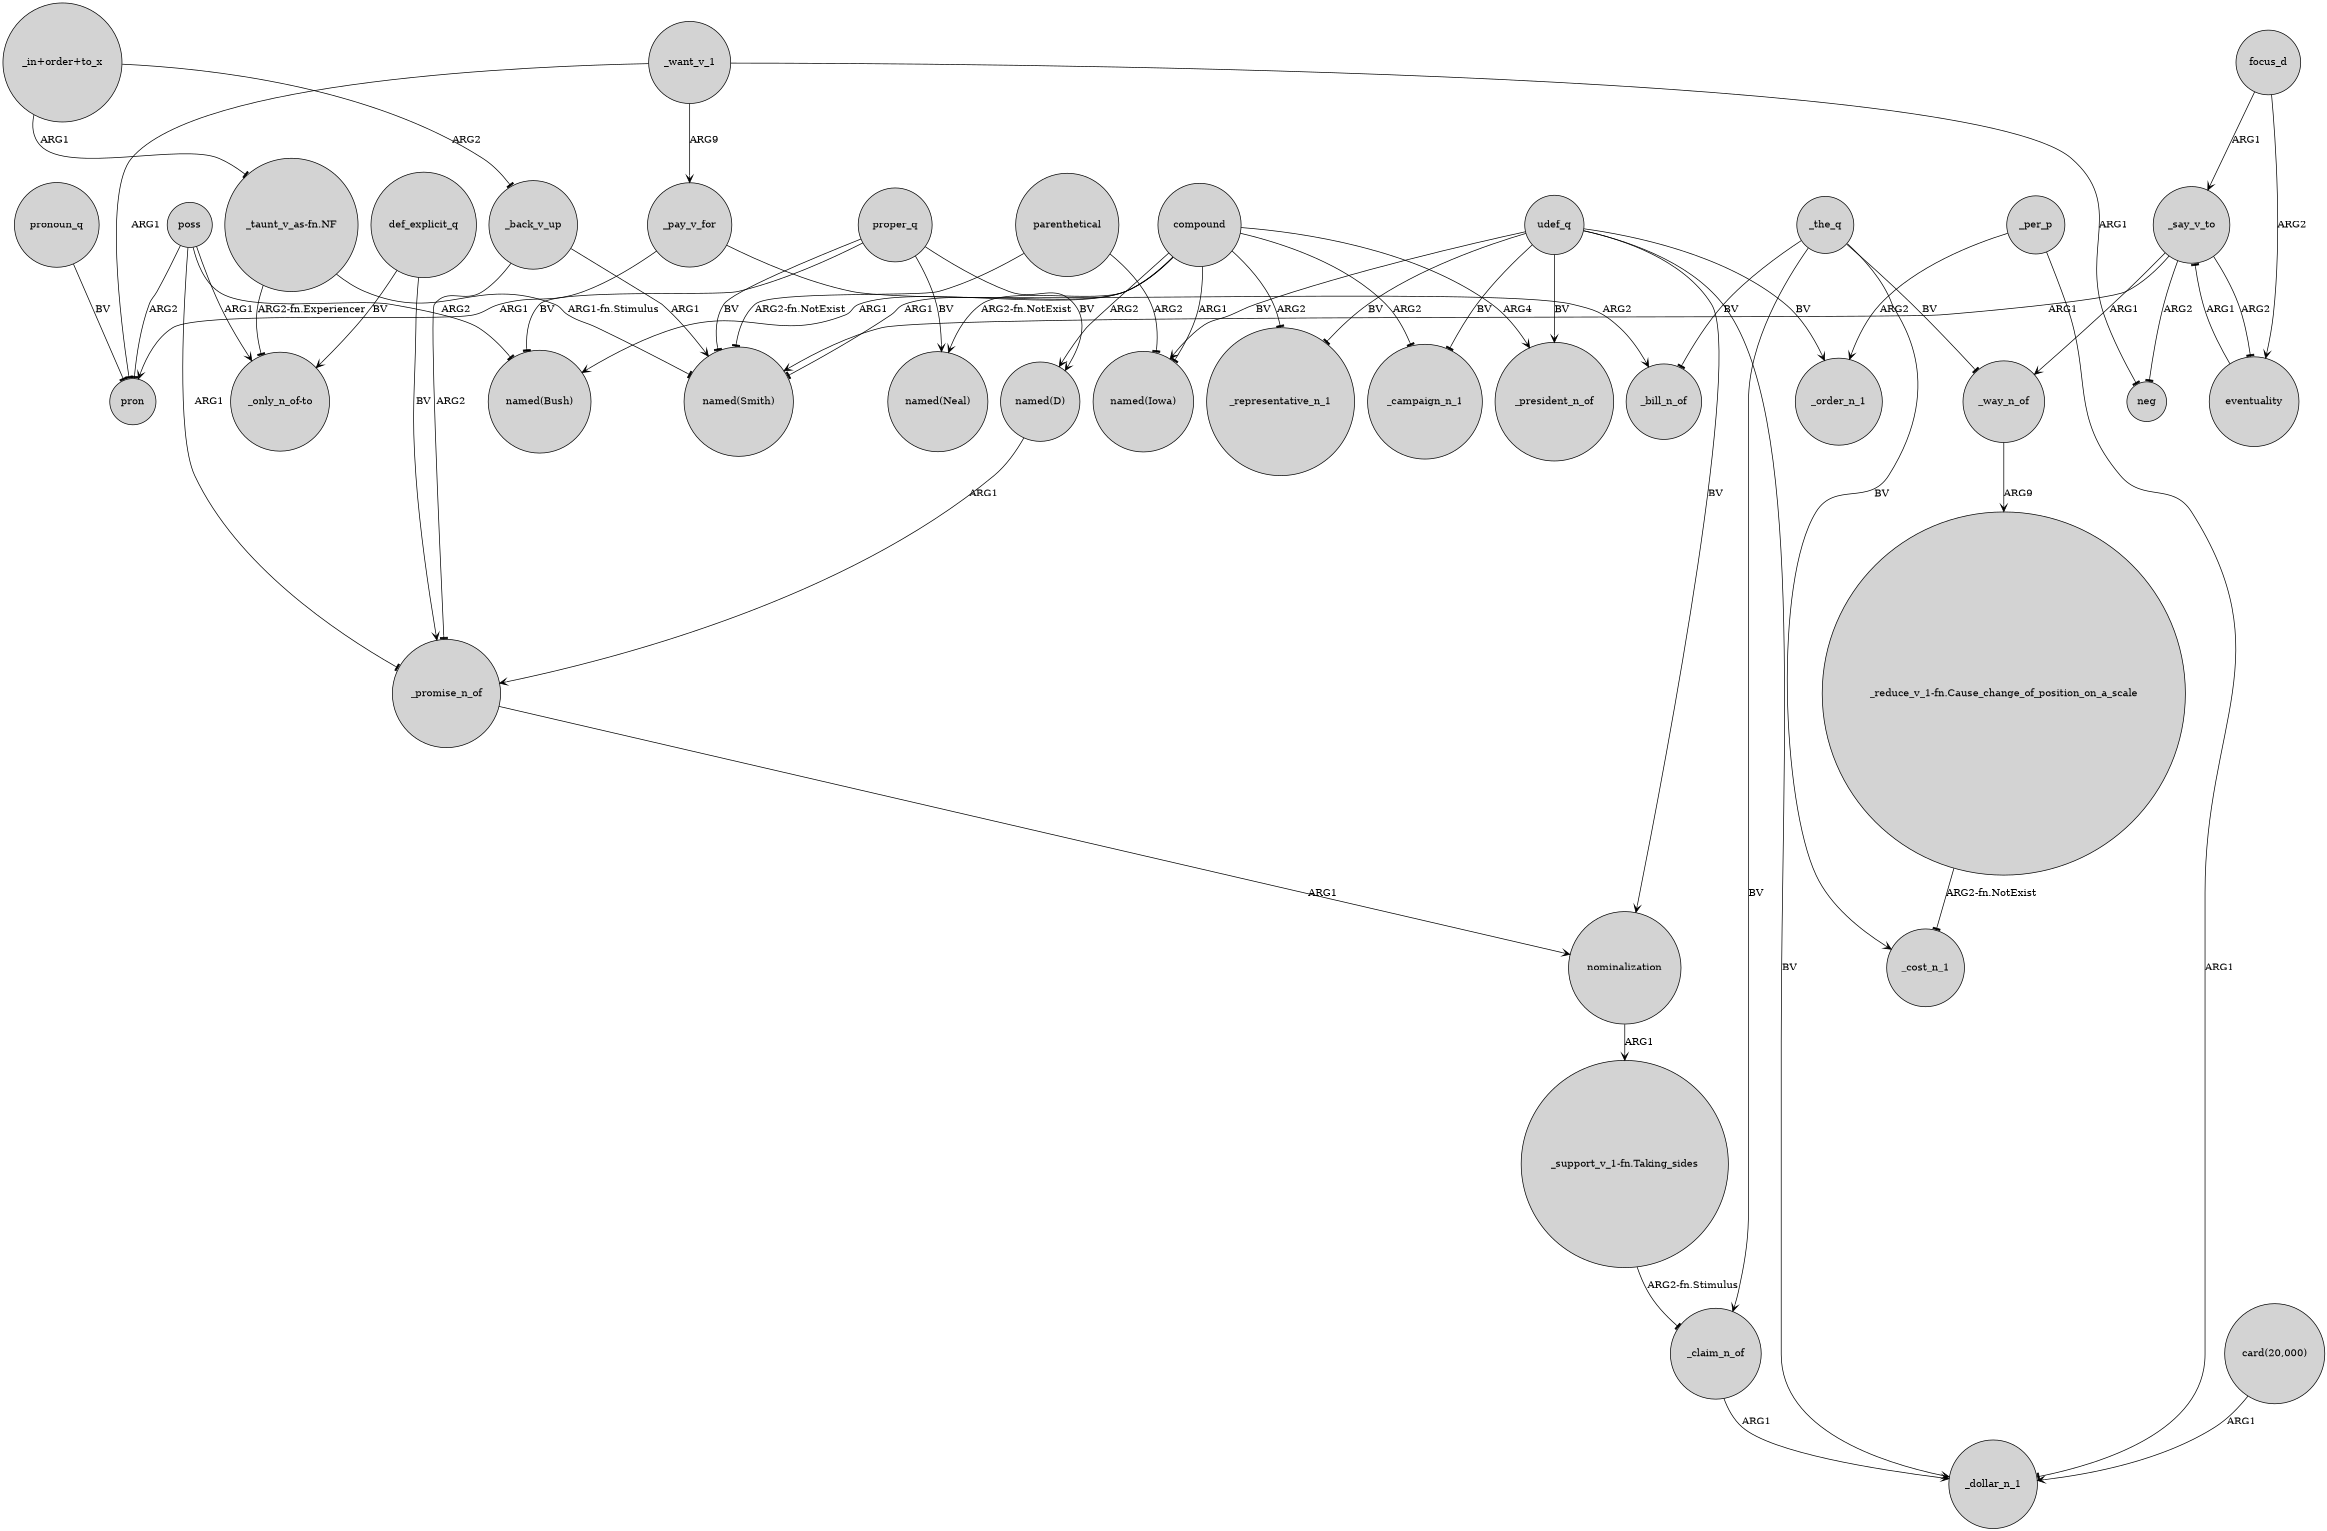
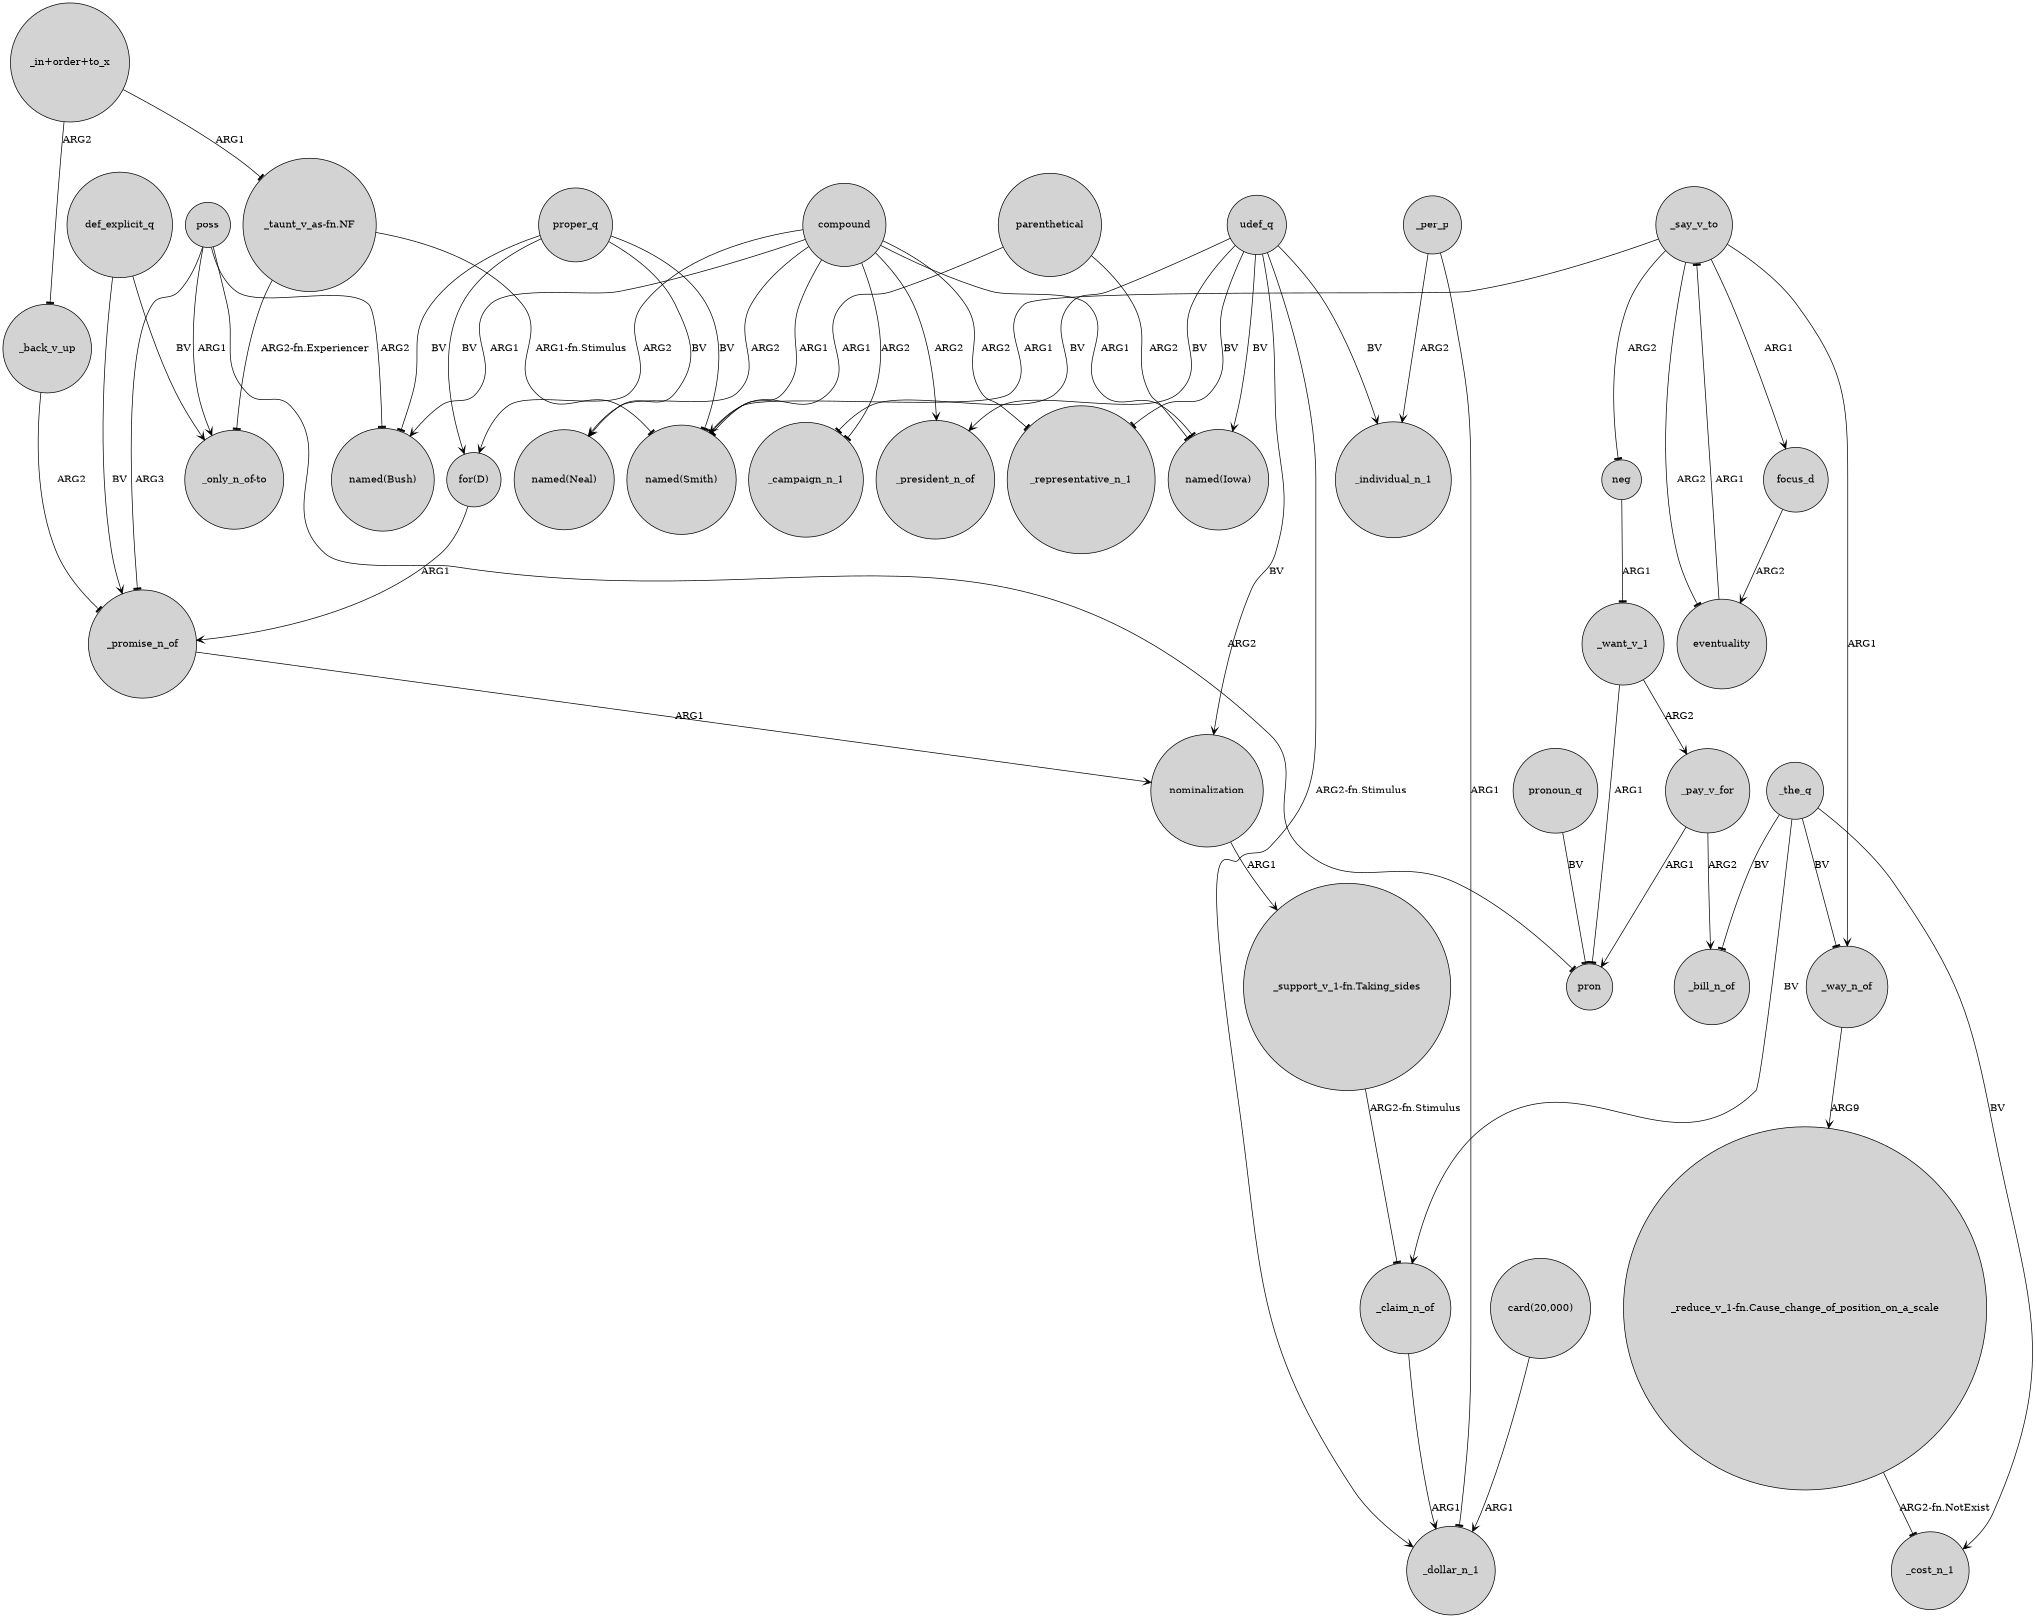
edge "_want_v_1" -> "neg": reversed
edge "focus_d" -> "_say_v_to": reversed
edge "_want_v_1" -> "_pay_v_for": label "ARG9" -> "ARG2"
edge "_back_v_up" -> "named(Smith)": removed, label "ARG1"
edge "parenthetical" -> "named(Smith)": label "ARG2-fn.NotExist" -> "ARG1"
edge "compound" -> "named(Neal)": label "ARG2-fn.NotExist" -> "ARG2"
edge "compound" -> "_president_n_of": label "ARG4" -> "ARG2"
edge "poss" -> "_promise_n_of": label "ARG1" -> "ARG3"
node "named(D)": label "named(D)" -> "for(D)"
node "_order_n_1": label "_order_n_1" -> "_individual_n_1"
edge "udef_q" -> "_dollar_n_1": label "BV" -> "ARG2-fn.Stimulus"
